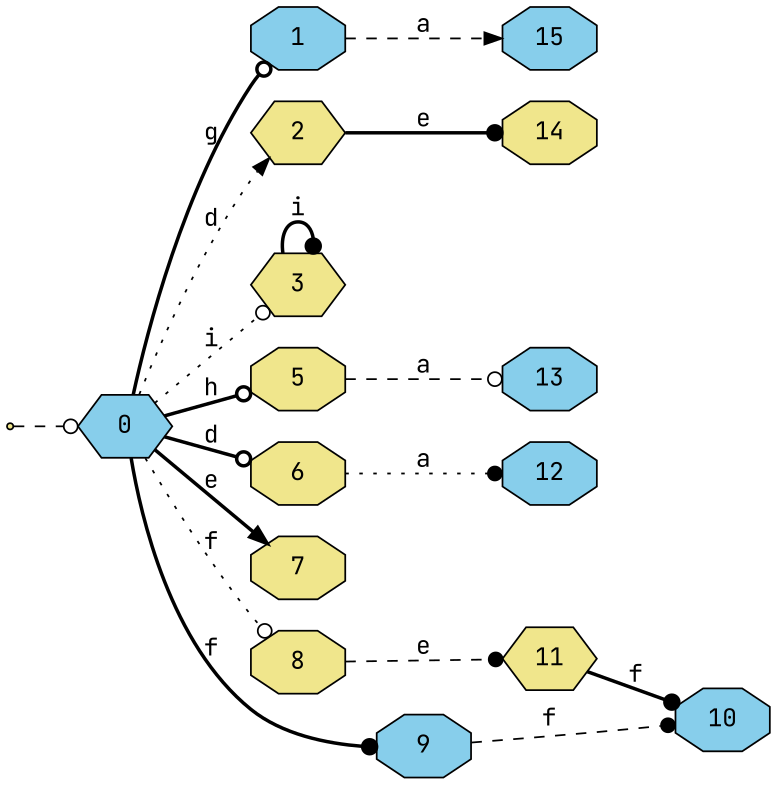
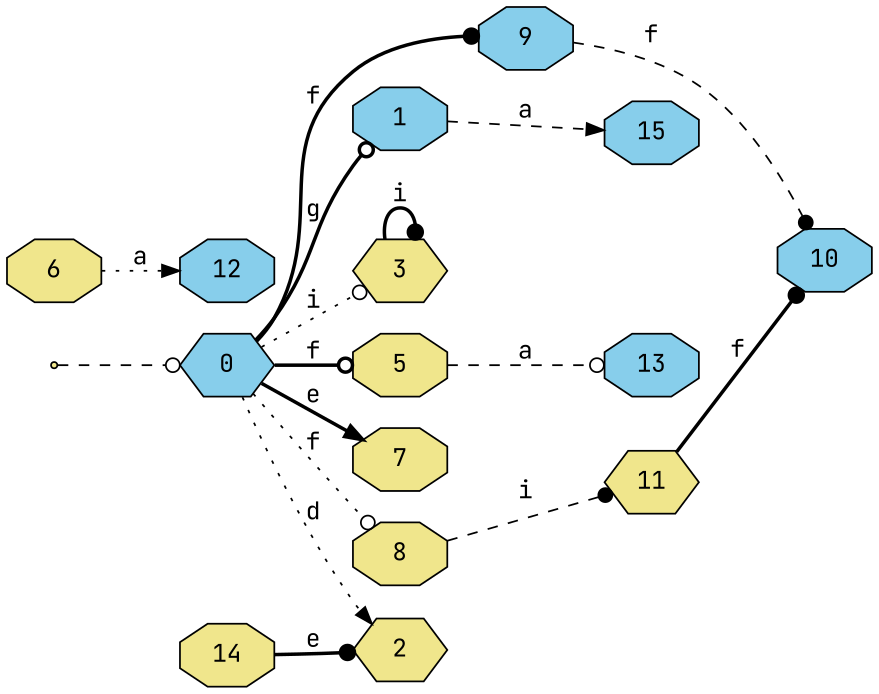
edge "2" -> "14": reversed
edge "0" -> "5": label "h" -> "f"
edge "0" -> "6": removed, label "d"
edge "6" -> "12": arrowhead dot -> normal
edge "8" -> "11": label "e" -> "i"
